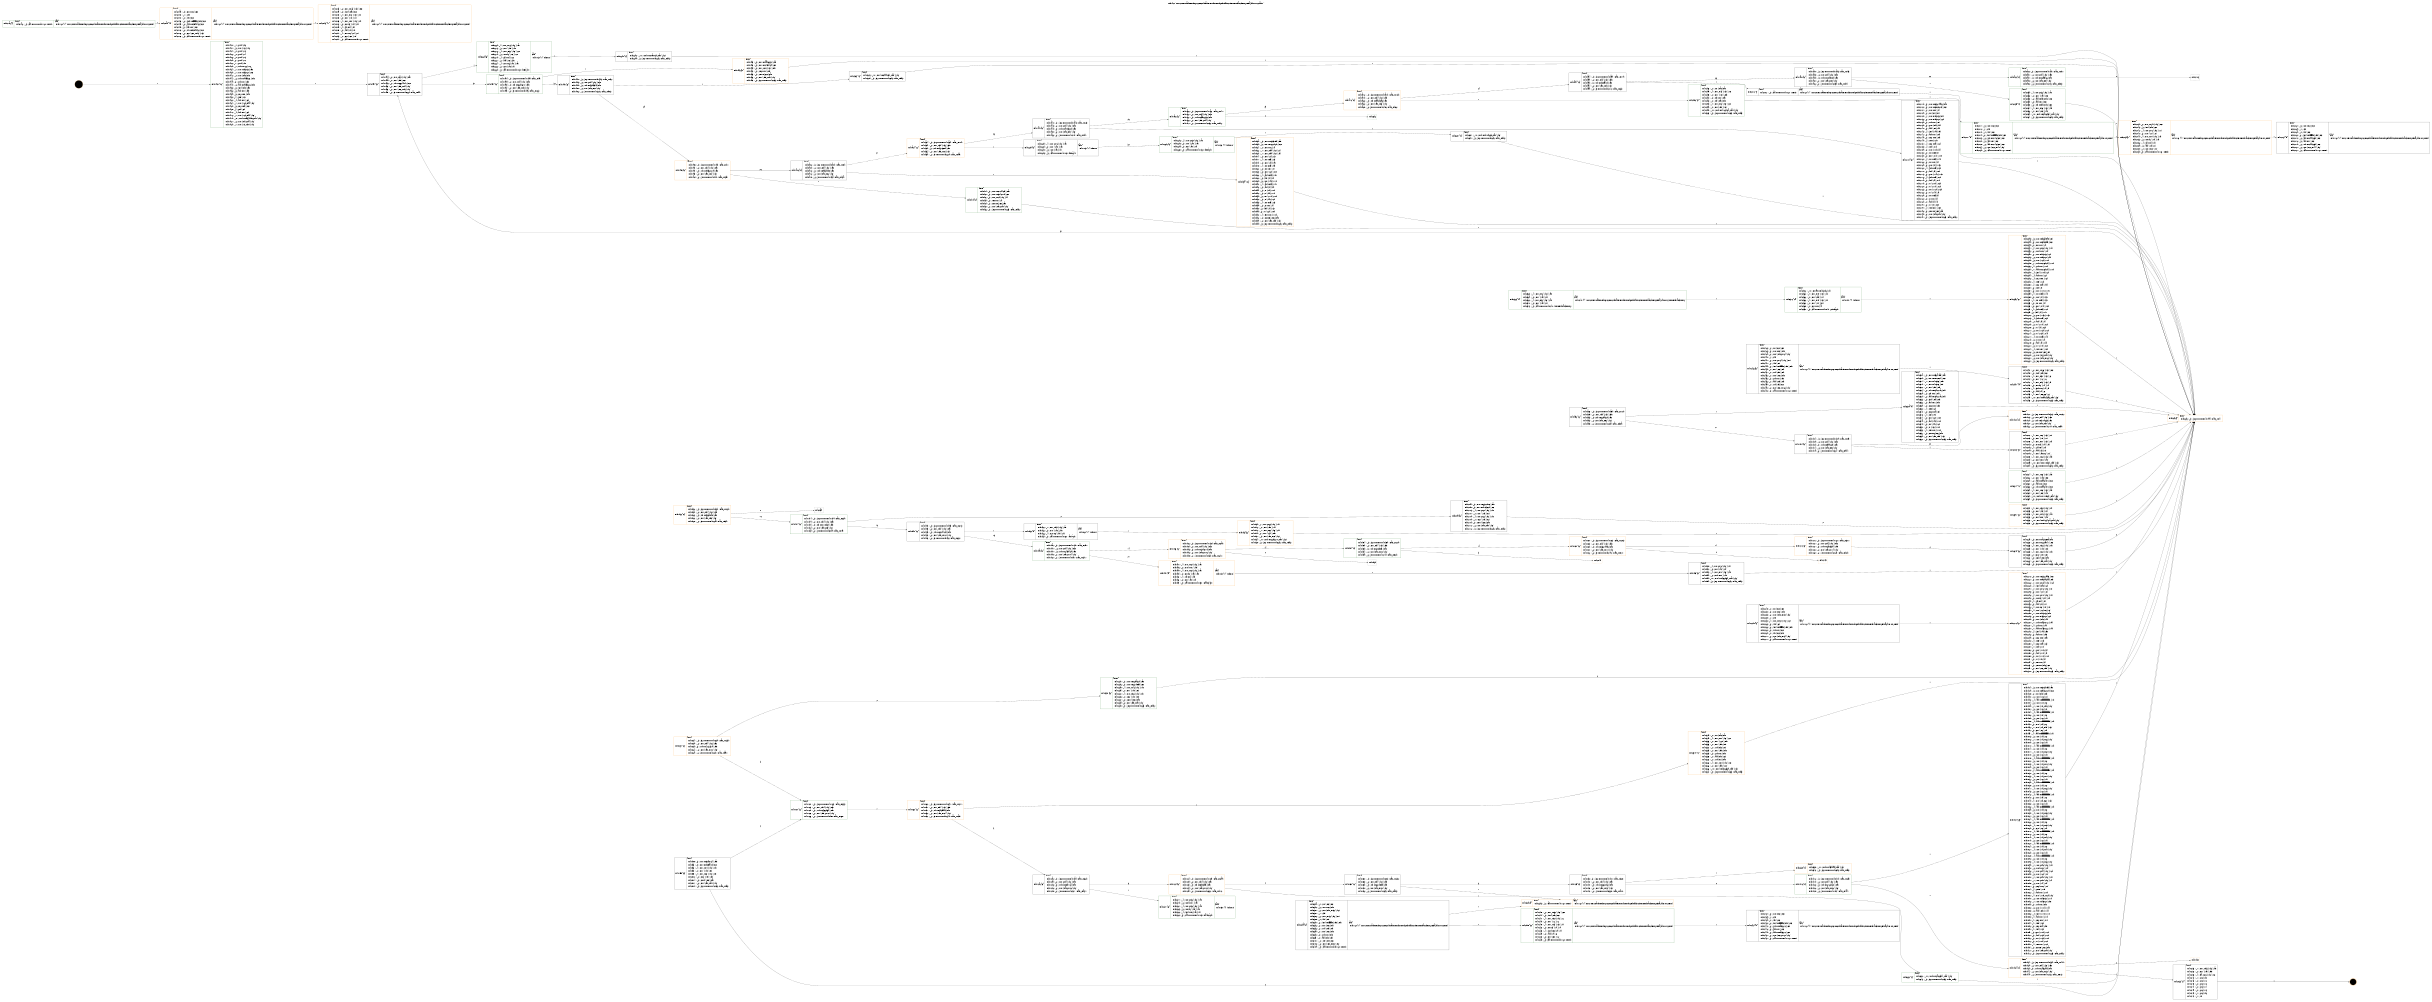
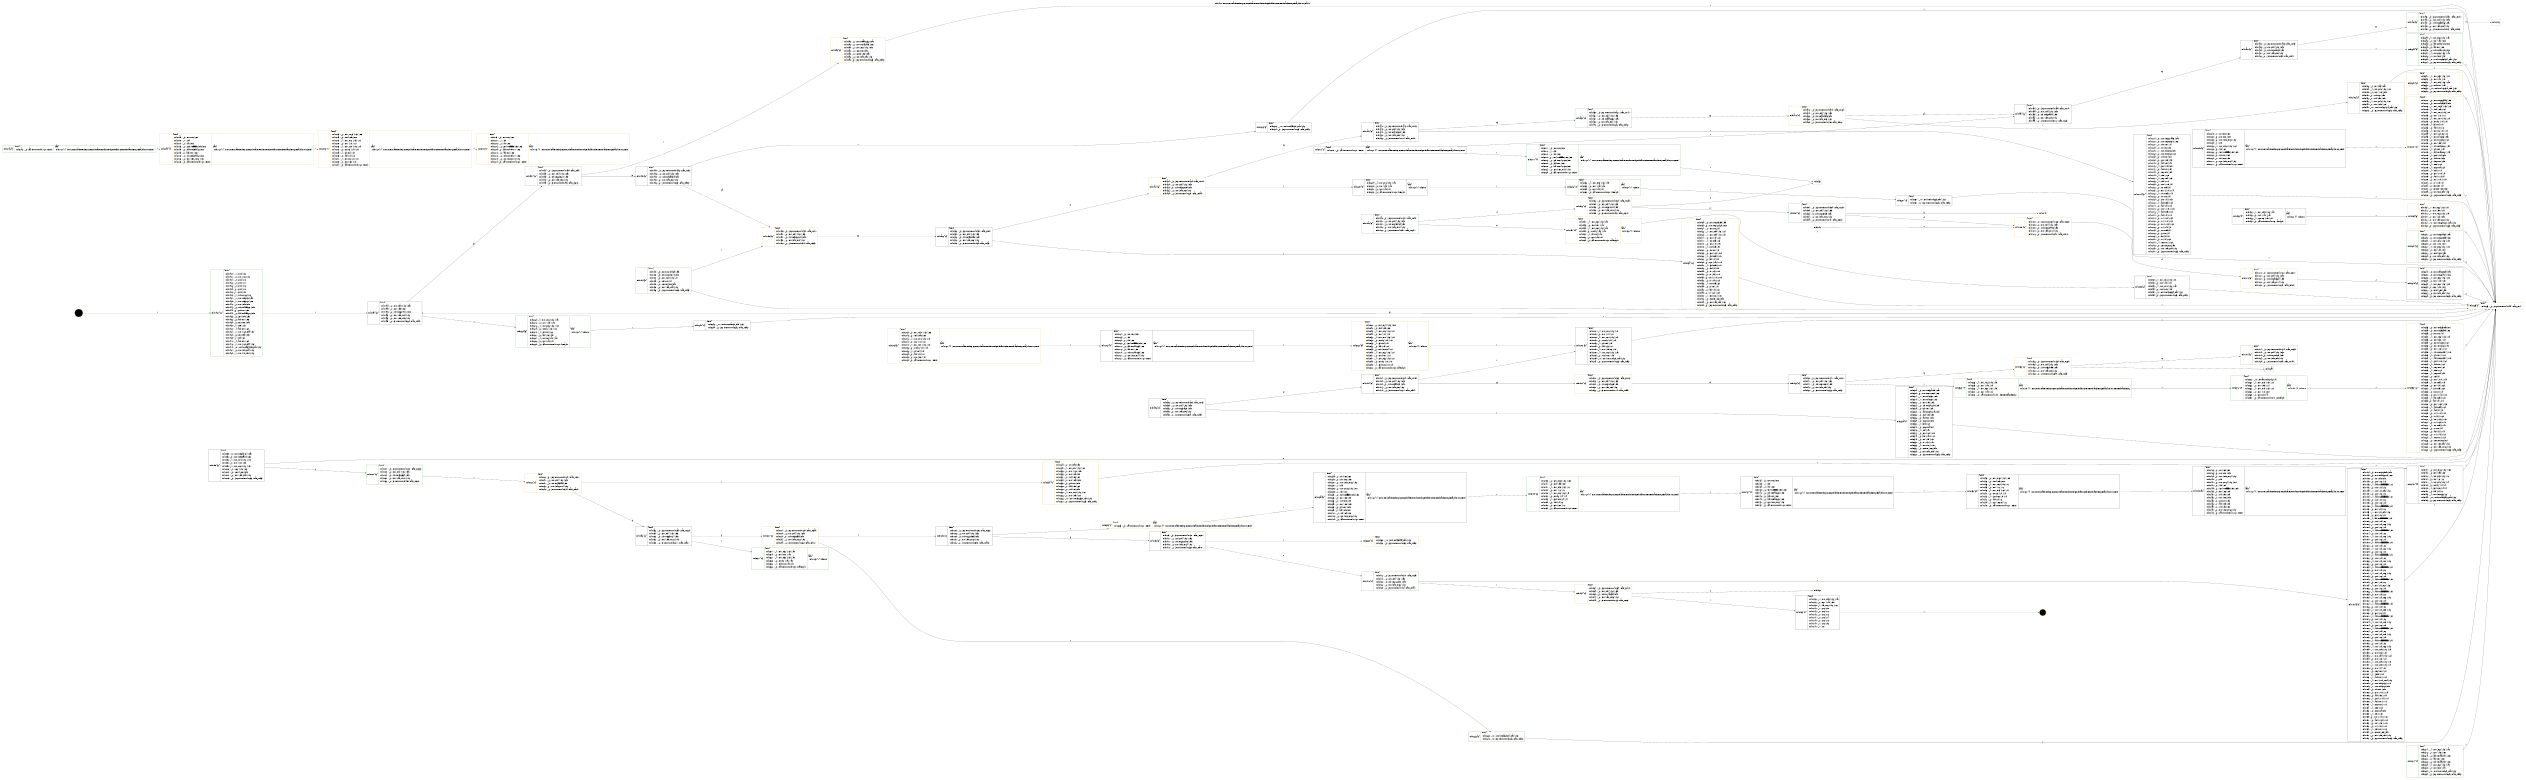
edge "0x401a94 [28]" -> "0x402012 [5]": reversed
node "0x4026f6": removed
edge "0x402017 [40]" -> "0x40203f [37]": now "0x402017 [40]" -> "0x401f3b"
edge "0x4026c9 [15]" -> "0x4026d8 [15]": label " 30" -> " 1"
node "0x4021fc [40]": added
edge "0x4019ec [28]" -> "0x401f1d [30]": reversed
node "0x40208c [59]": added
node "0x401b3c [28]": added
node "0x40245c [39]": added
node "0x4020f9 [36]": removed
node "0x401b90 [28]": removed
edge "0x401c00 [28]" -> "0x402792": reversed
node "0x401c54 [28]": removed
edge "0x4023da [52]" -> "0x4023d5 [5]": reversed
